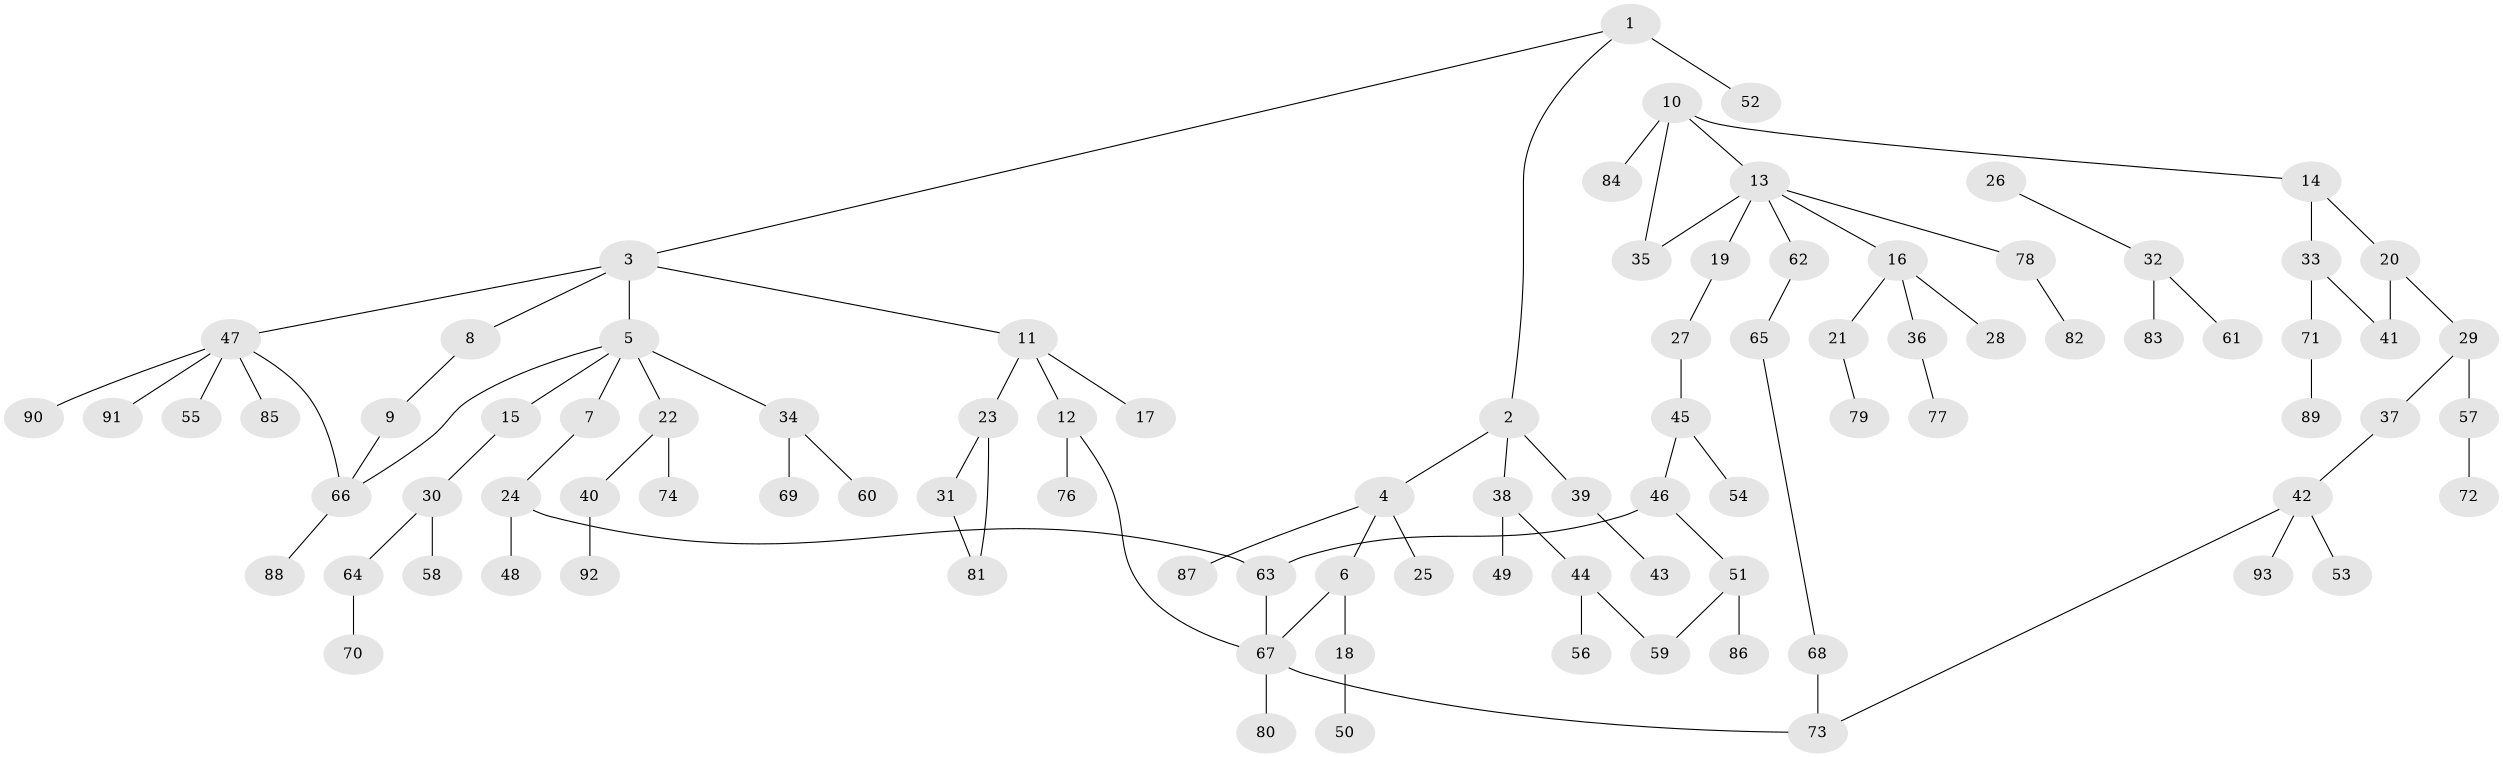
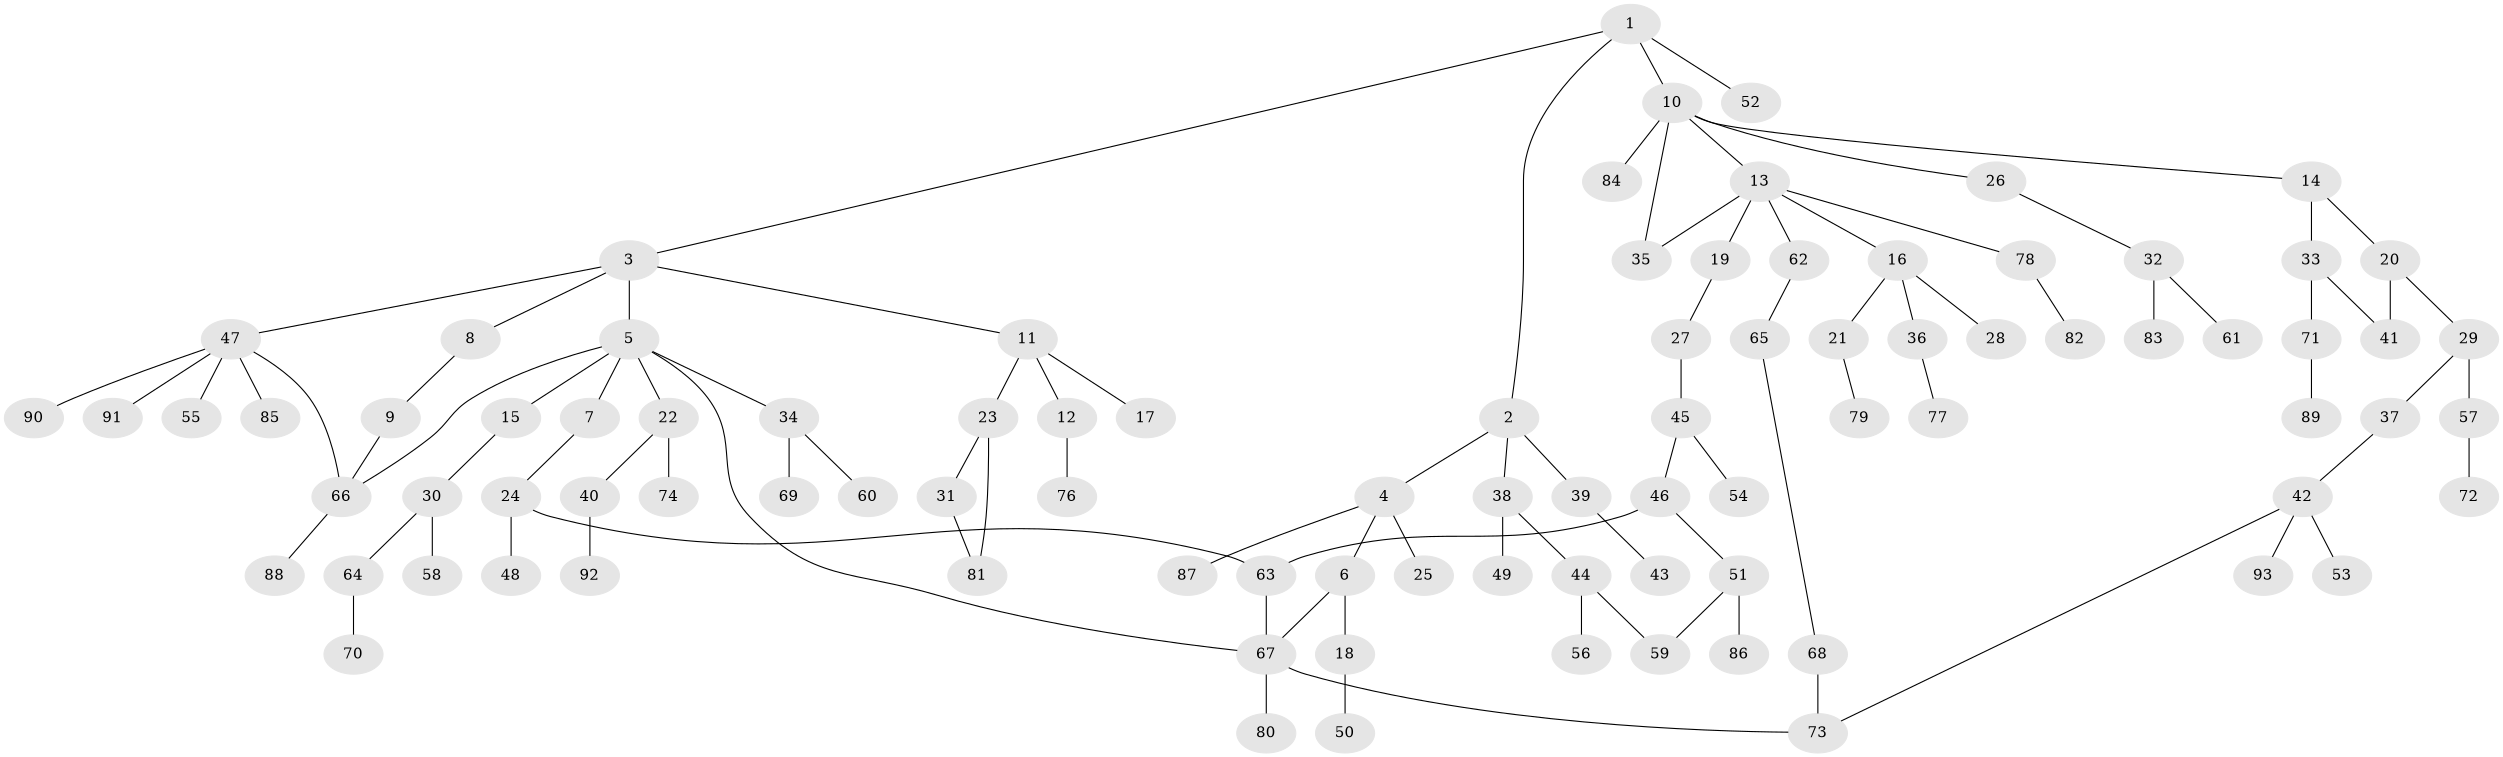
edge "1" -- "10": added
edge "10" -- "26": added
edge "12" -- "67": now "5" -- "67"
